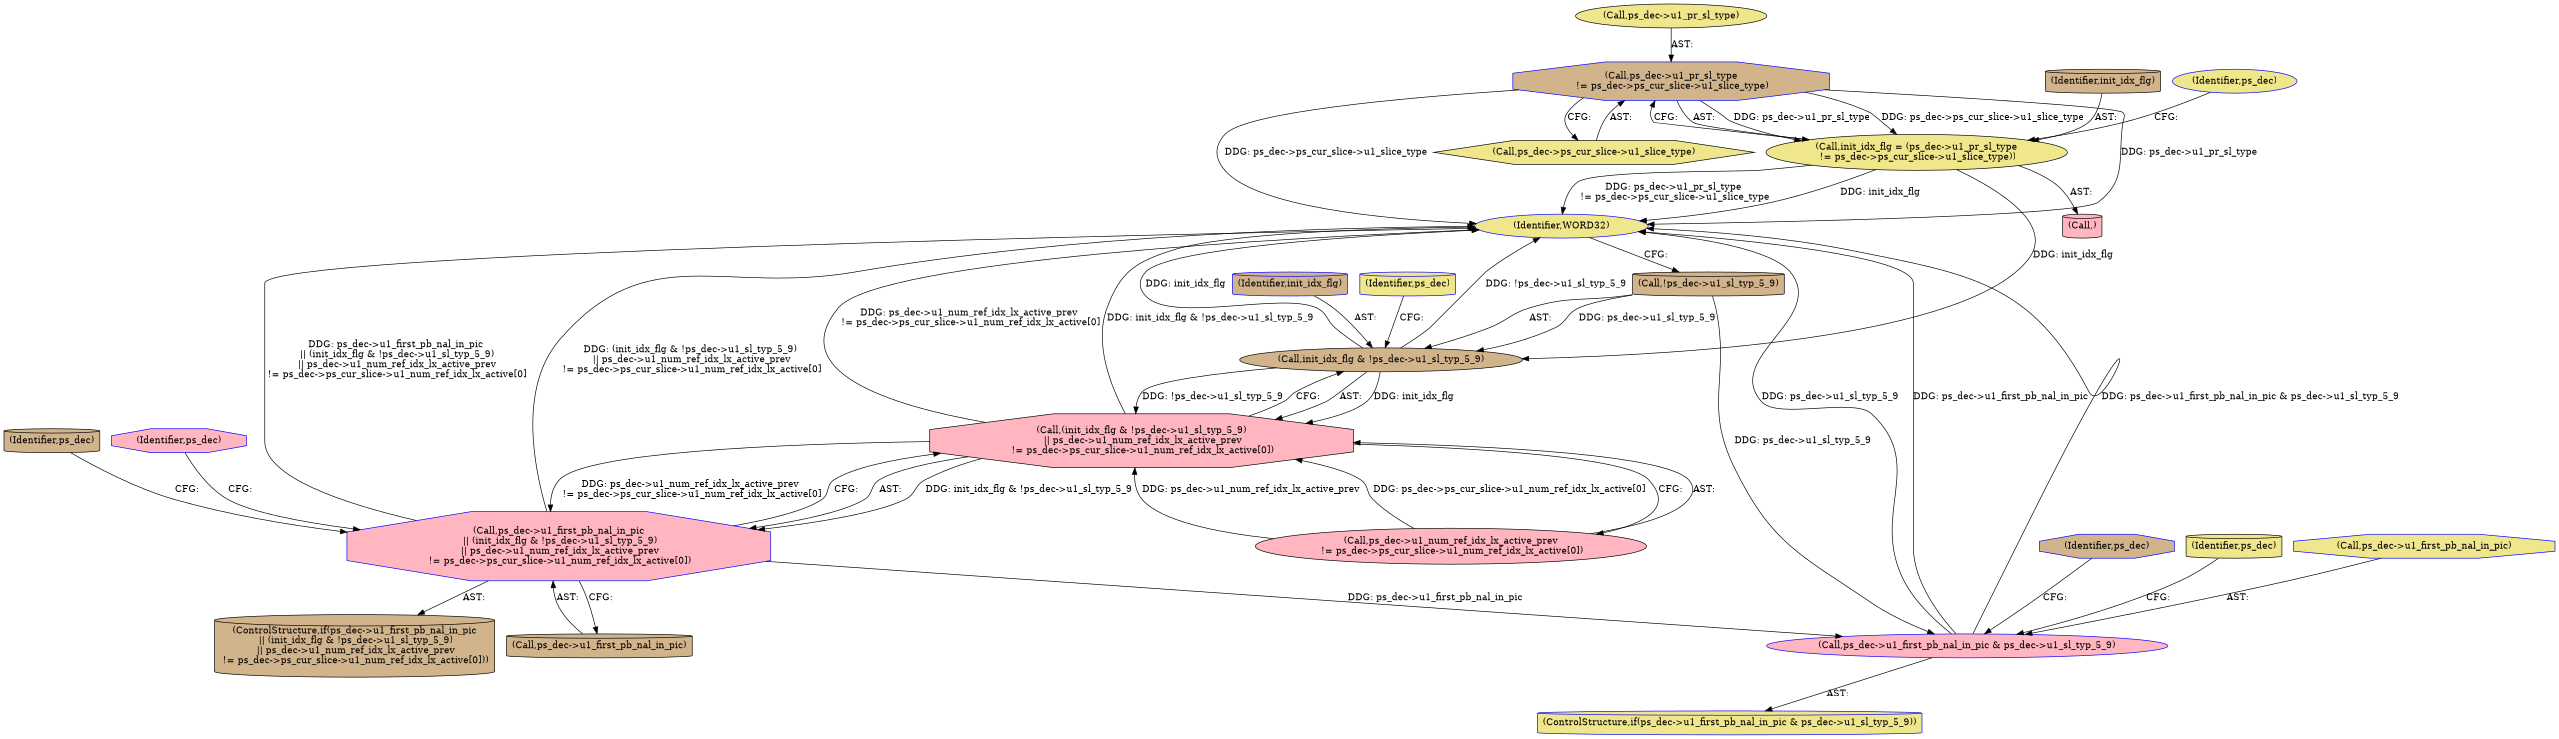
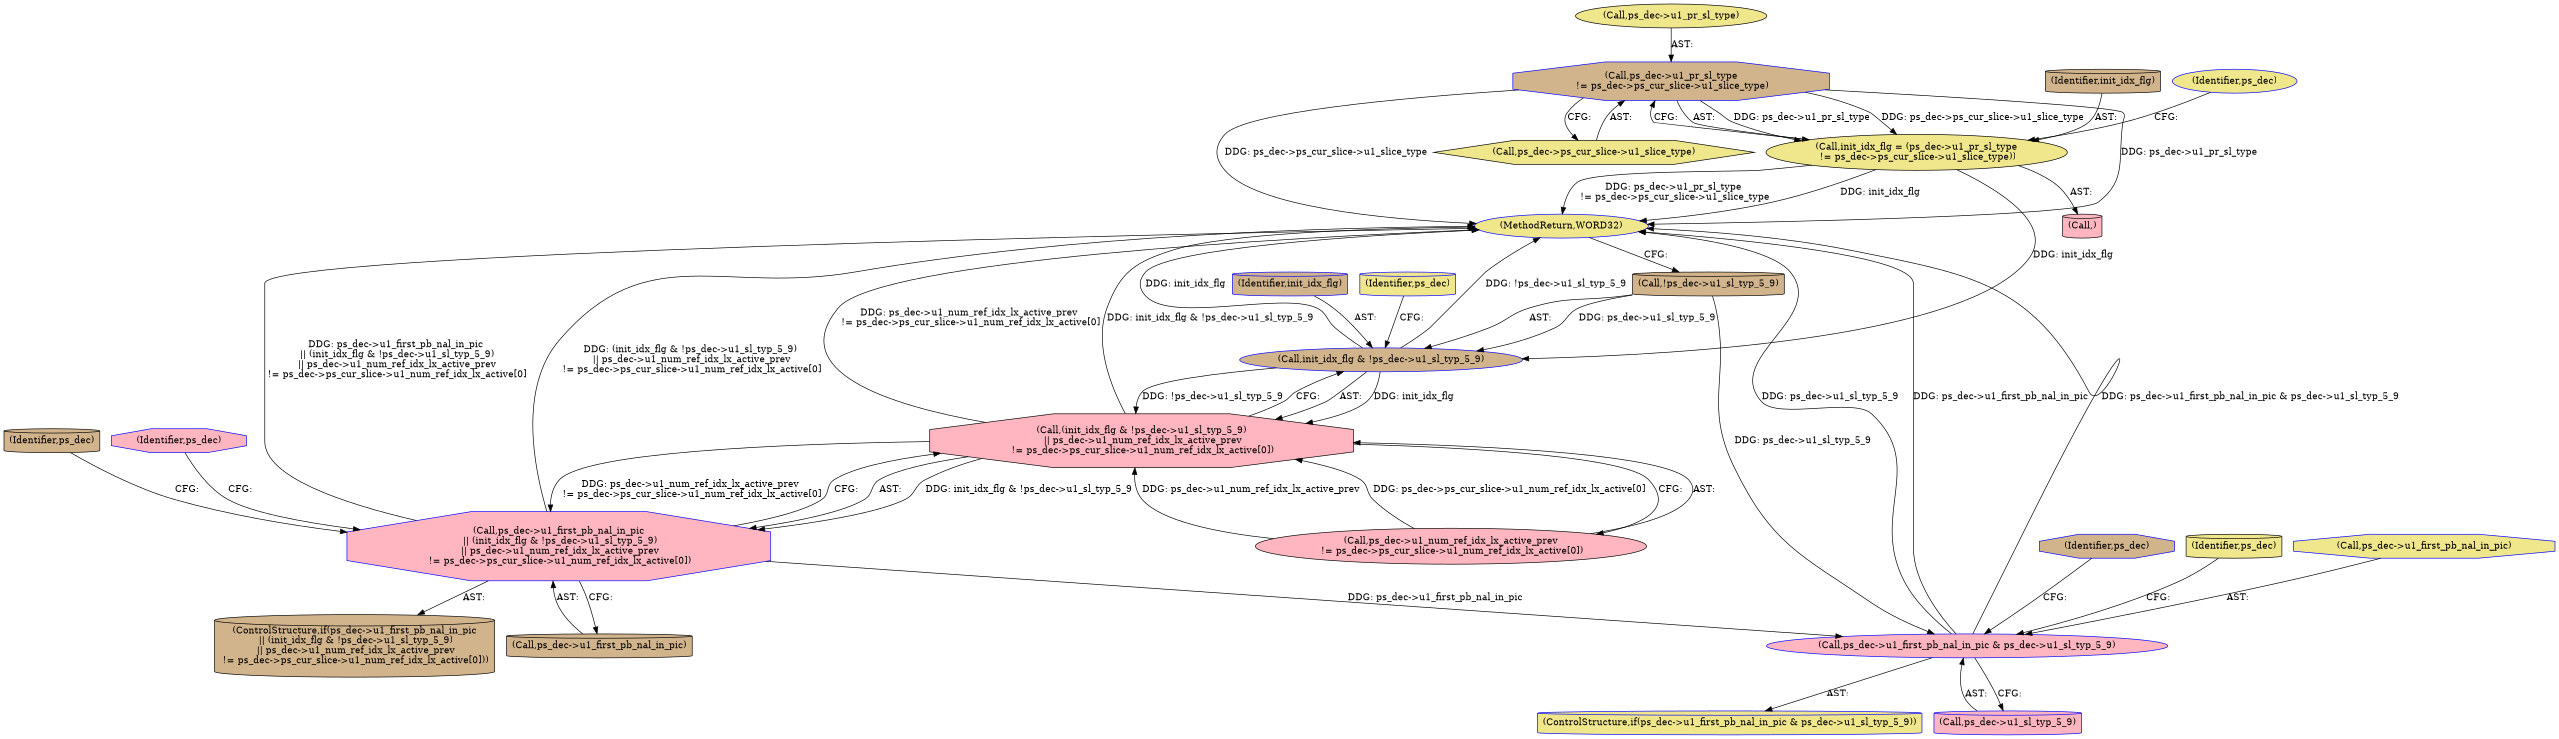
node "(Identifier,WORD32)": label "(Identifier,WORD32)" -> "(MethodReturn,WORD32)"
node "(Call,init_idx_flg & !ps_dec->u1_sl_typ_5_9)": color black -> blue
node "(Call,ps_dec->u1_sl_typ_5_9)": added
